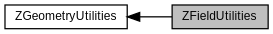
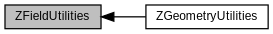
edge "ZFieldUtilities" -> "ZGeometryUtilities": reversed
